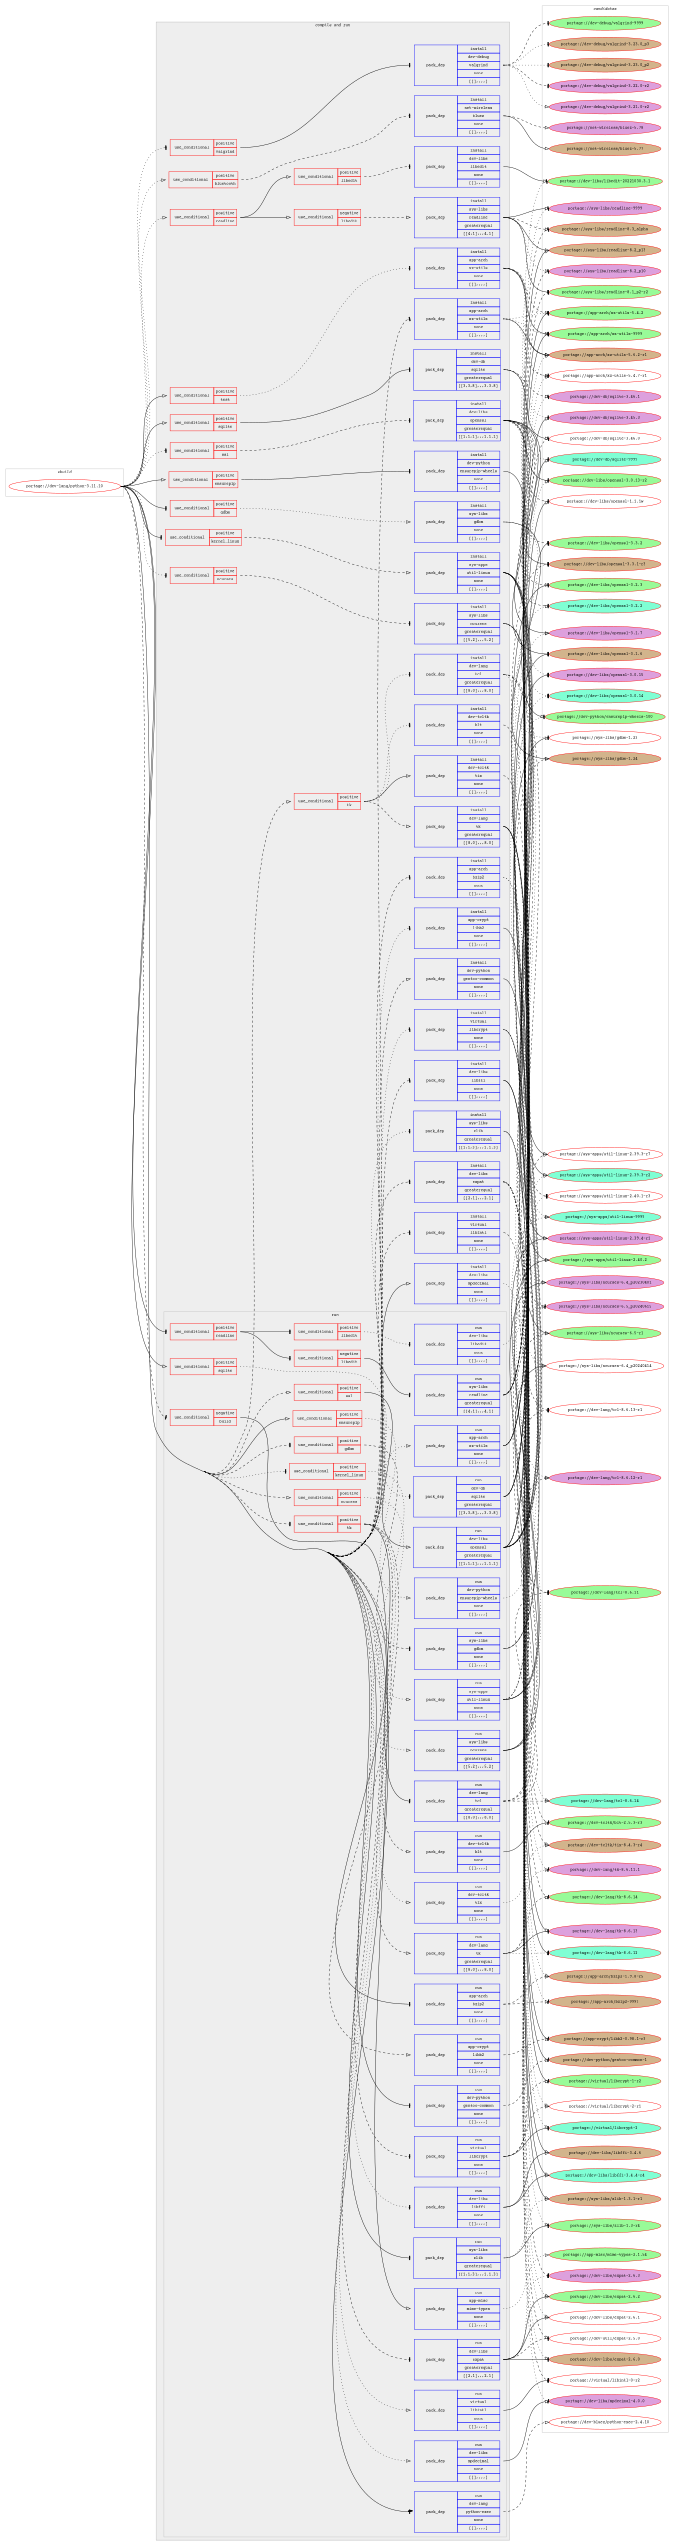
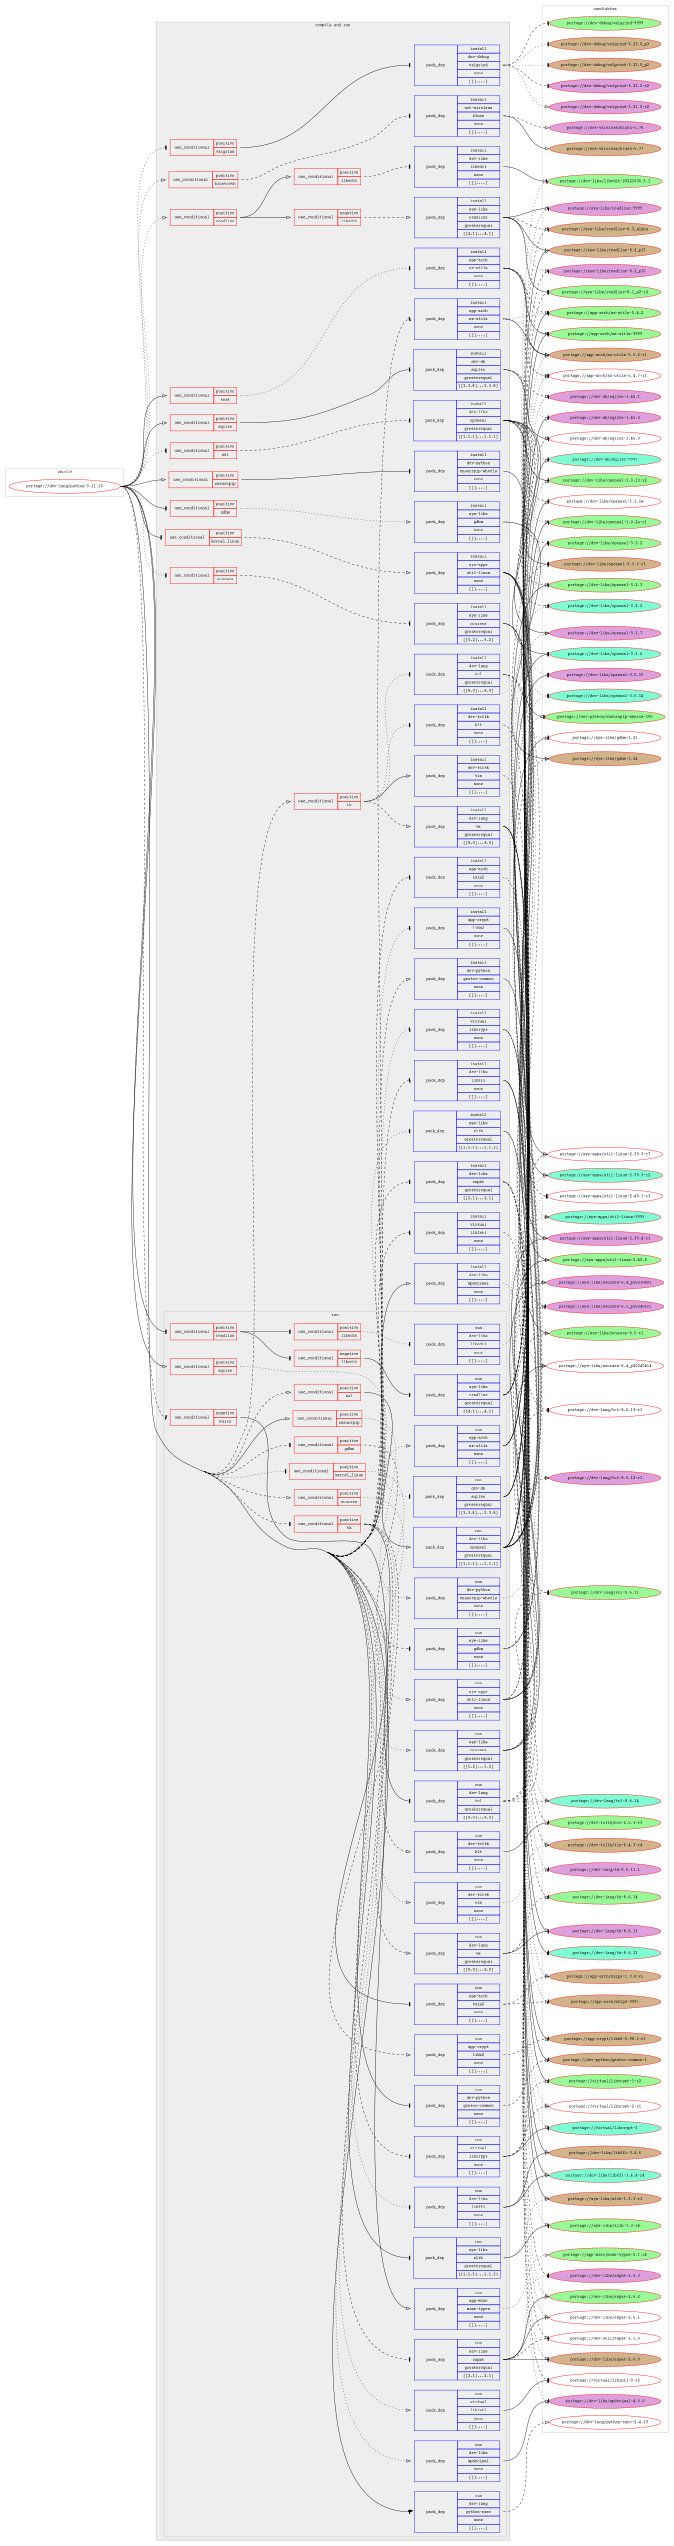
node "portage://dev-libs/openssl-1.0.2u-r1": added
node "portage://dev-libs/openssl-3.1.6": fillcolor tan -> aquamarine
node "portage://dev-bluez/python-exec-2.4.10": label "portage://dev-bluez/python-exec-2.4.10" -> "portage://dev-lang/python-exec-2.4.10"
